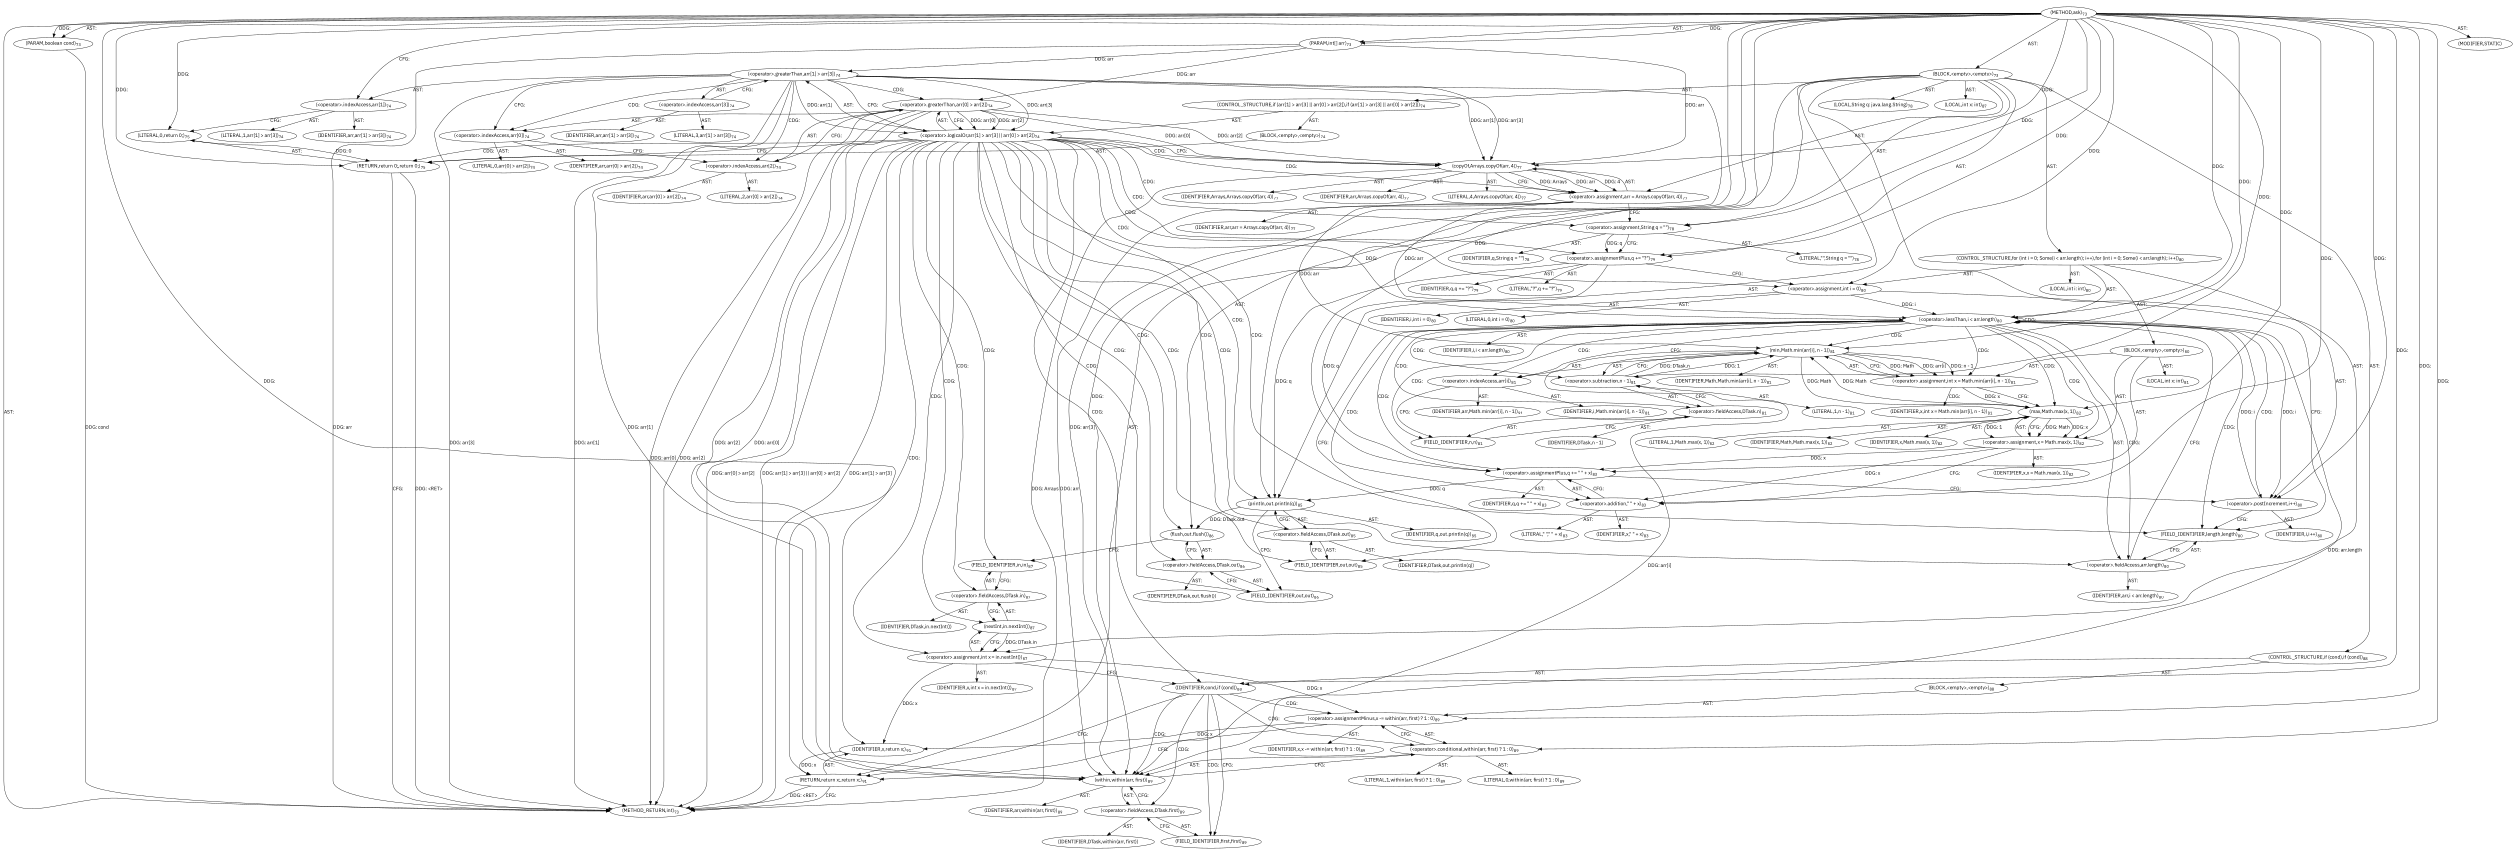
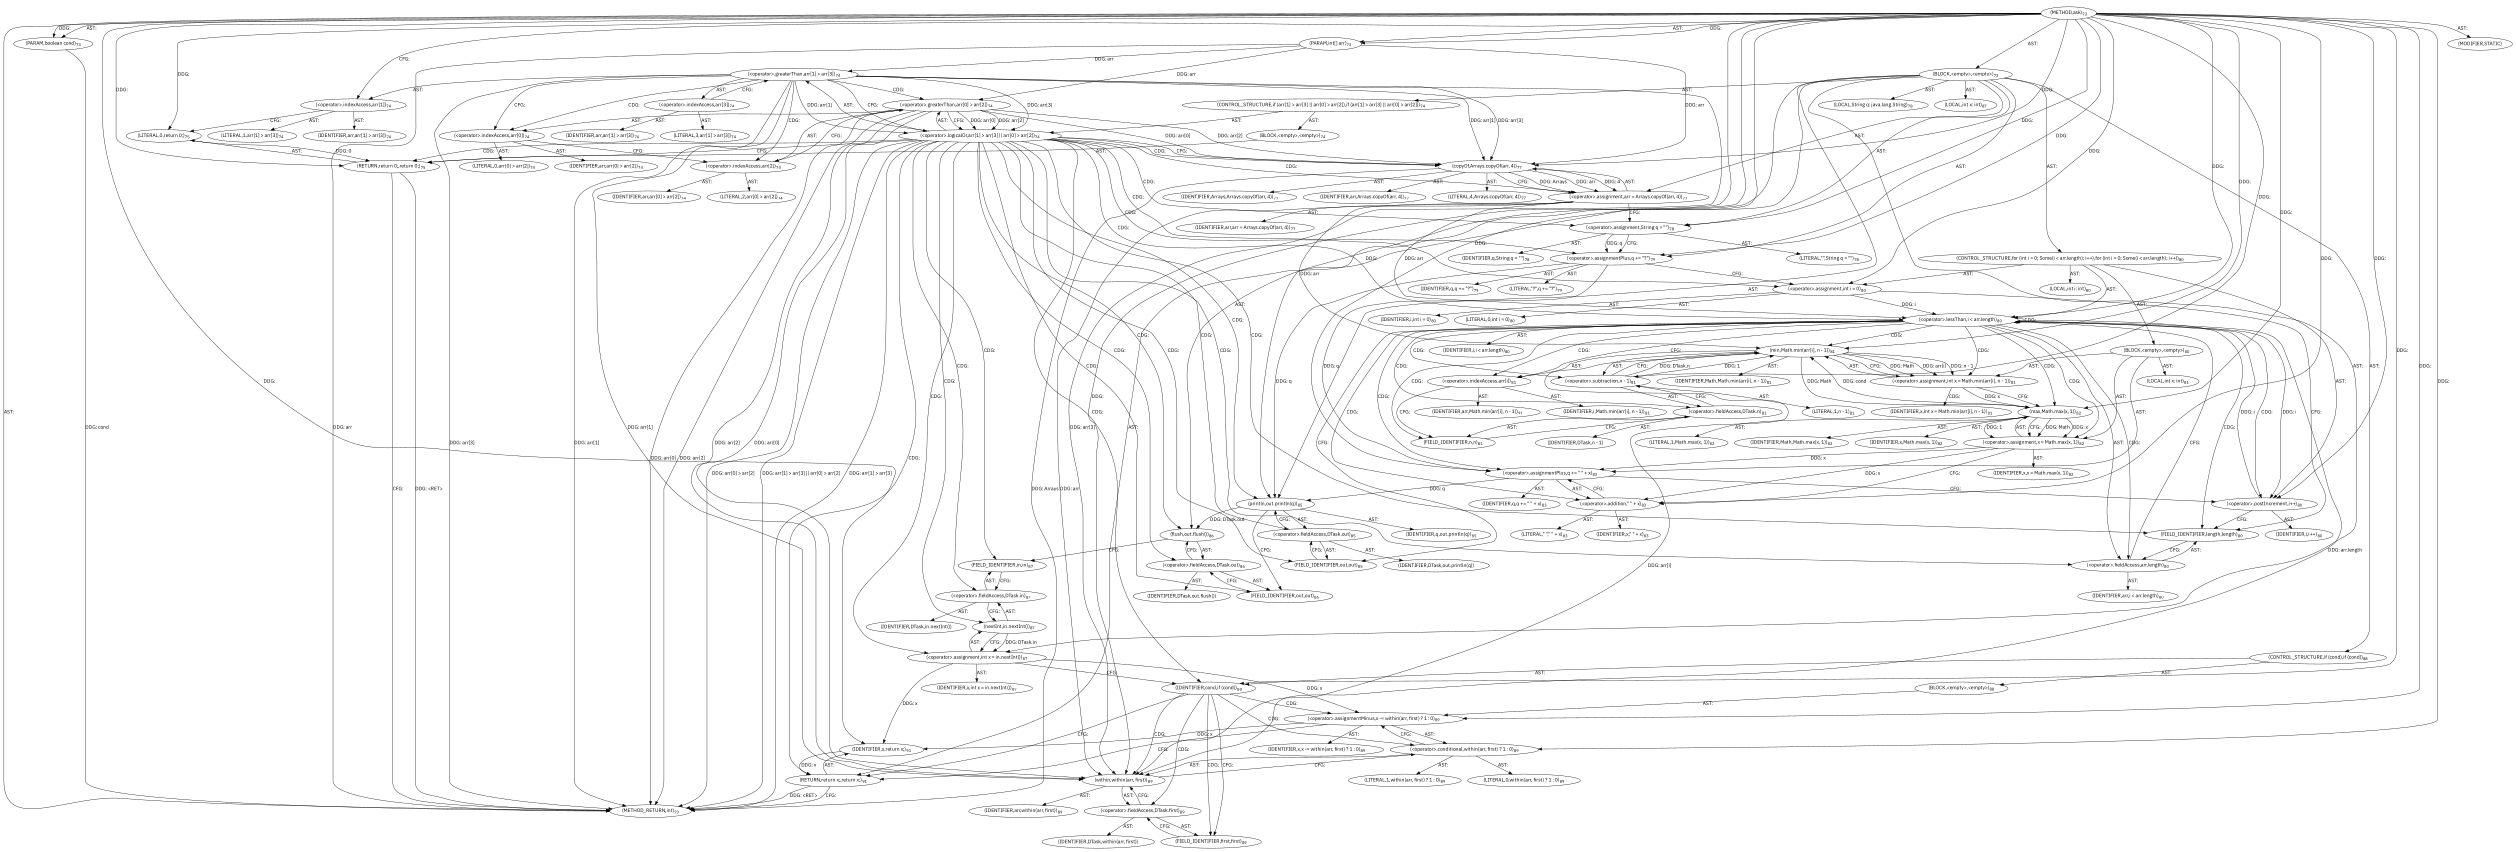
edge "(max,Math.max(x, 1))" -> "(min,Math.min(arr[i], n - 1))": label "DDG: Math" -> "DDG: cond"
edge "(LITERAL,1,Math.max(x, 1))" -> "(max,Math.max(x, 1))": reversed
